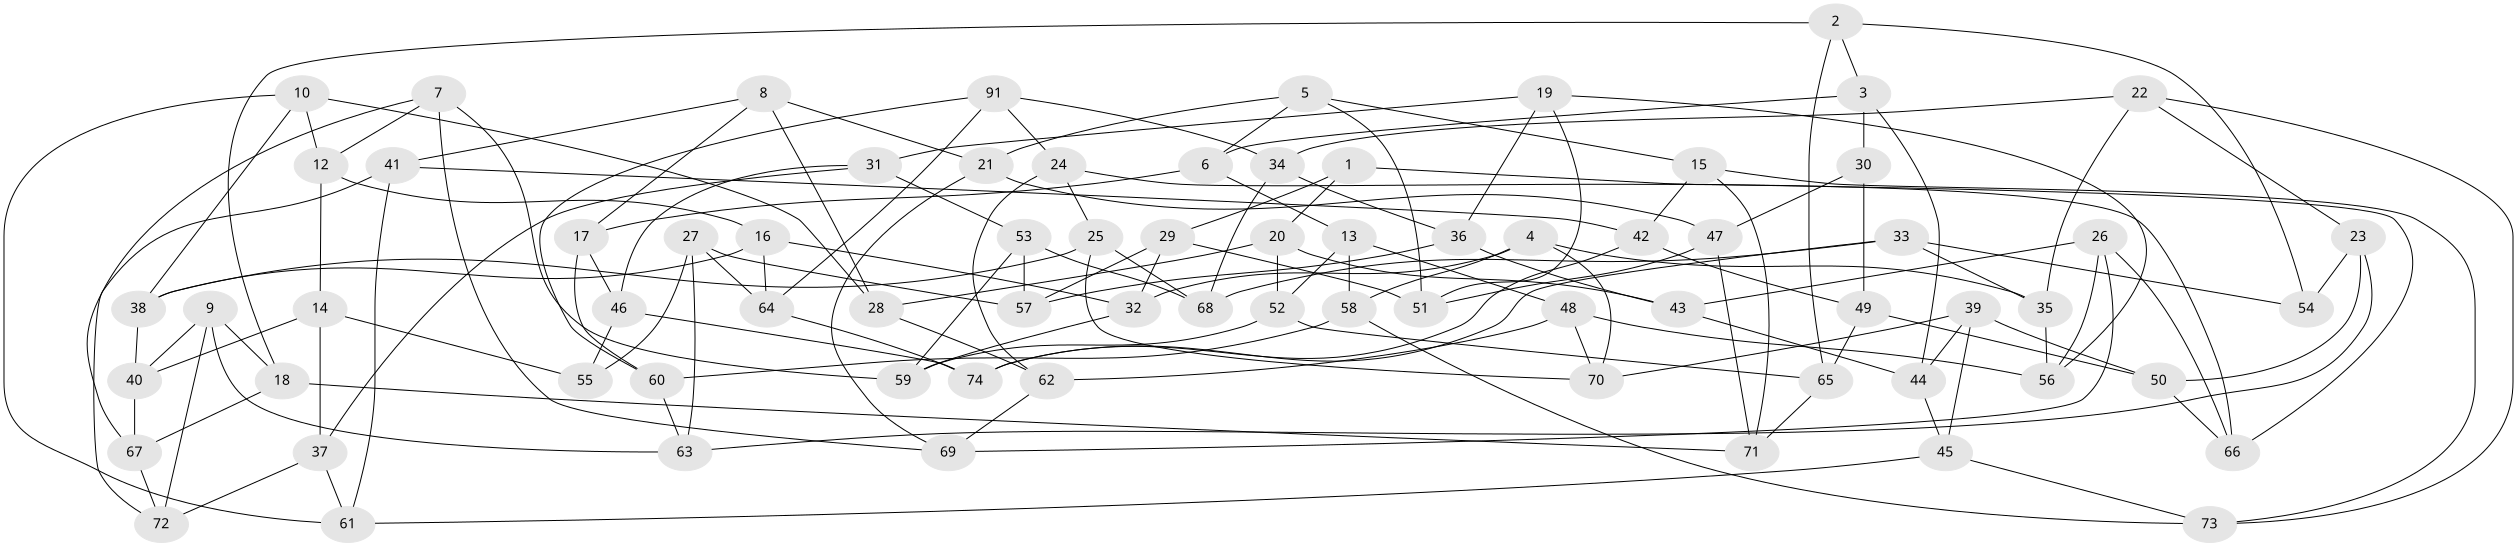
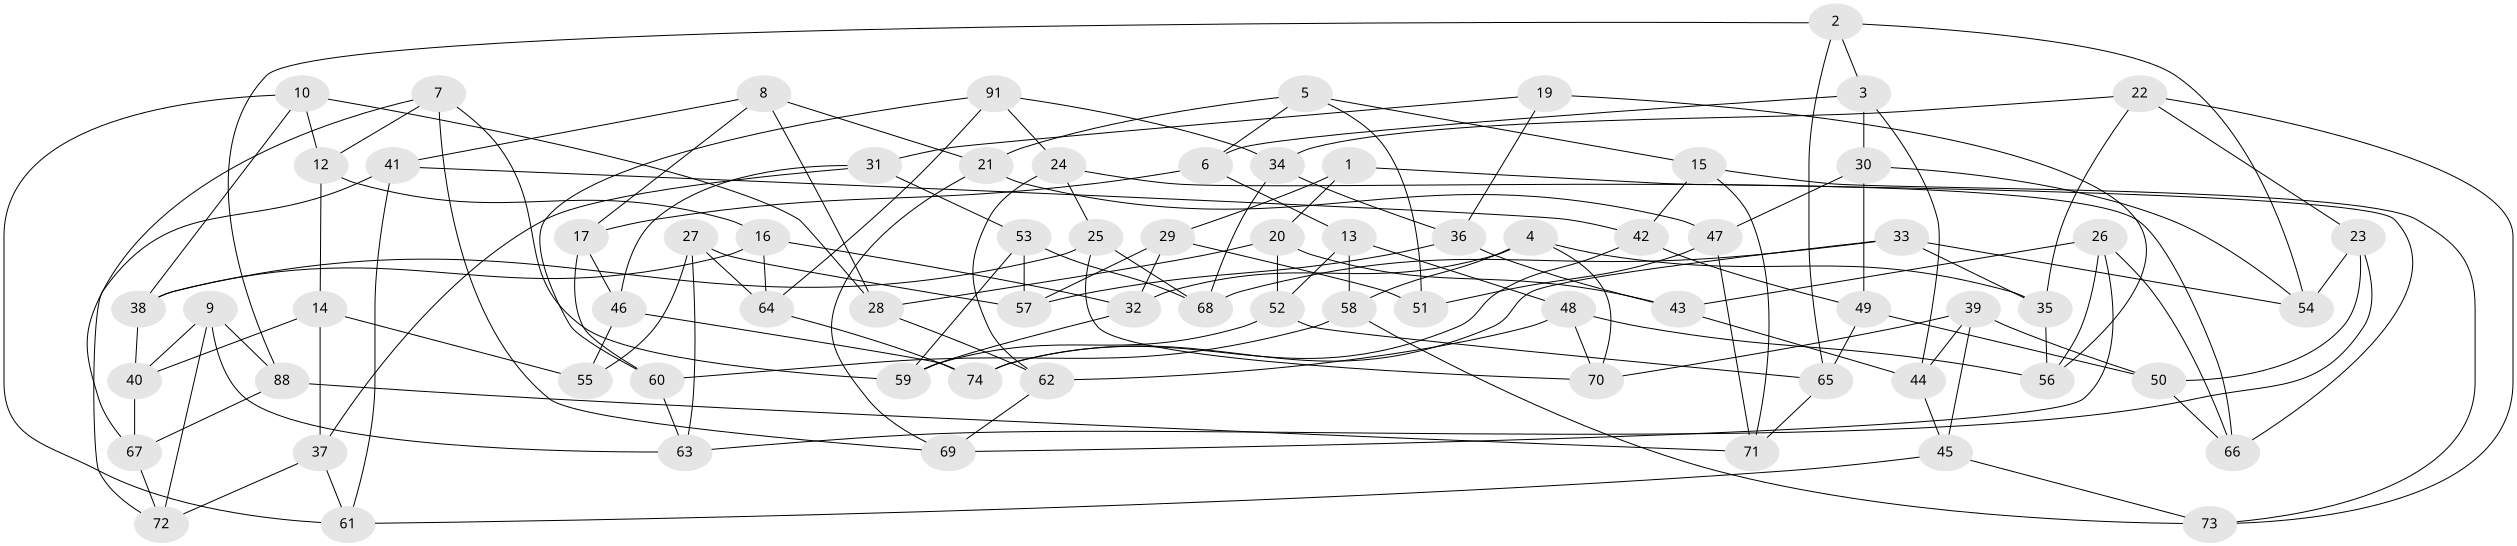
edge "30" -- "54": added
edge "19" -- "51": removed
node "18": label "18" -> "88"
